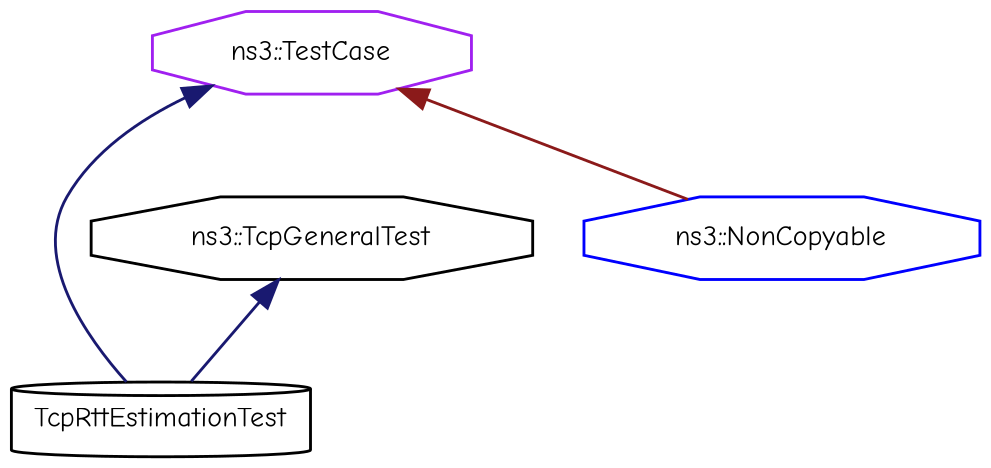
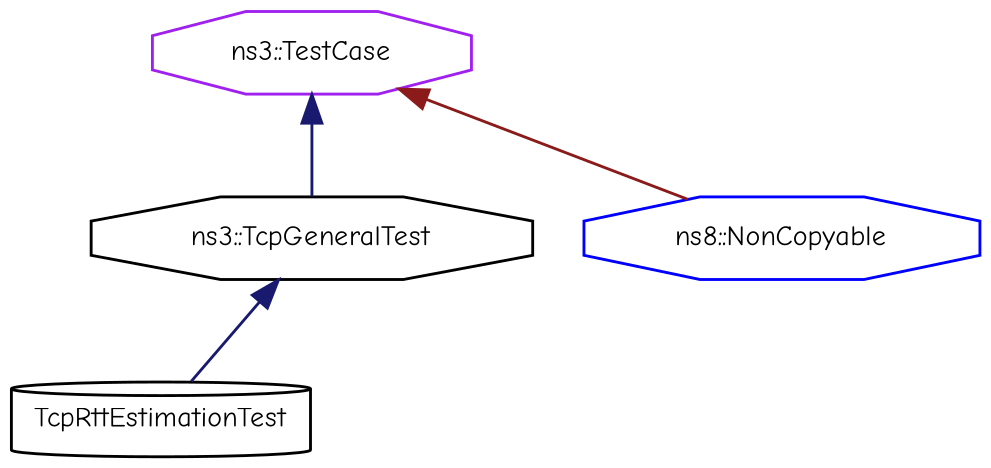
edge "TcpRttEstimationTest" -> "ns3::TestCase": now "ns3::TcpGeneralTest" -> "ns3::TestCase"
node "ns3::NonCopyable": label "ns3::NonCopyable" -> "ns8::NonCopyable"
